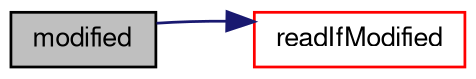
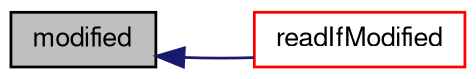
edge "modified" -> "readIfModified": reversed
